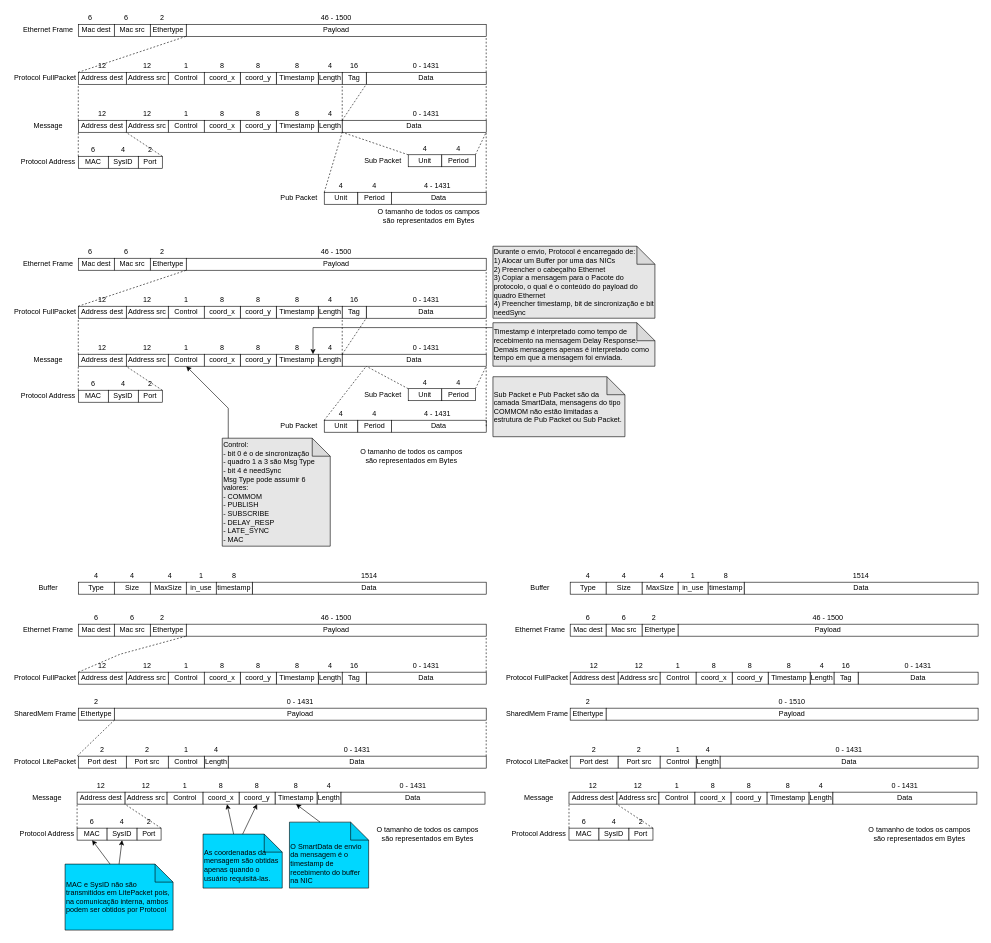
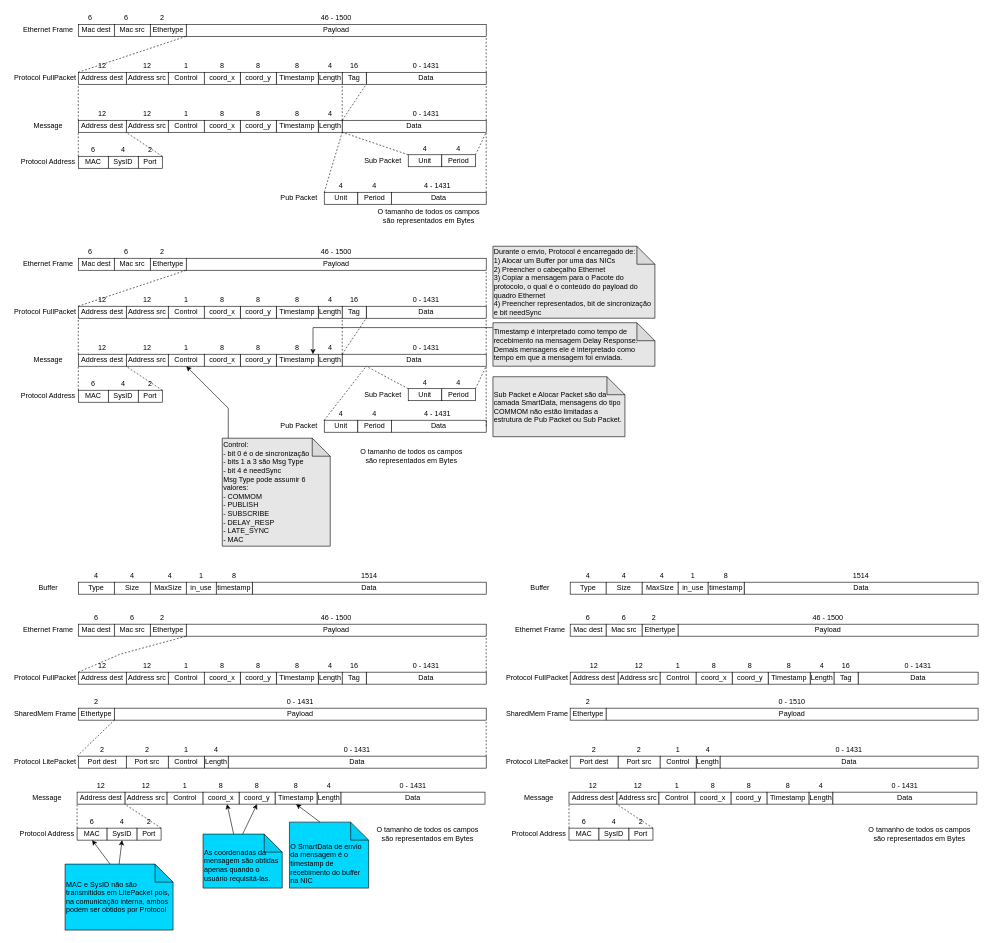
node "Durante o envio, Protocol é encarregado de: 1) Alocar um Buffer por uma das NICs 2) Preencher o cabeçalho Ethernet 3) Copiar a mensagem para o Pacote do protocolo, o qual é o conteúdo do payload do quadro Ethernet 4) Preencher timestamp, bit de sincronização e bit needSync": label "Durante o envio, Protocol é encarregado de: 1) Alocar um Buffer por uma das NICs 2) Preencher o cabeçalho Ethernet 3) Copiar a mensagem para o Pacote do protocolo, o qual é o conteúdo do payload do quadro Ethernet 4) Preencher timestamp, bit de sincronização e bit needSync" -> "Durante o envio, Protocol é encarregado de: 1) Alocar um Buffer por uma das NICs 2) Preencher o cabeçalho Ethernet 3) Copiar a mensagem para o Pacote do protocolo, o qual é o conteúdo do payload do quadro Ethernet 4) Preencher representados, bit de sincronização e bit needSync"
node "Timestamp é interpretado como tempo de recebimento na mensagem Delay Response. Demais mensagens apenas é interpretado como tempo em que a mensagem foi enviada.": label "Timestamp é interpretado como tempo de recebimento na mensagem Delay Response. Demais mensagens apenas é interpretado como tempo em que a mensagem foi enviada." -> "Timestamp é interpretado como tempo de recebimento na mensagem Delay Response. Demais mensagens ele é interpretado como tempo em que a mensagem foi enviada."
node "Sub Packet e Pub Packet são da camada SmartData, mensagens do tipo COMMOM não estão limitadas a estrutura de Pub Packet ou Sub Packet.": label "Sub Packet e Pub Packet são da camada SmartData, mensagens do tipo COMMOM não estão limitadas a estrutura de Pub Packet ou Sub Packet." -> "Sub Packet e Alocar Packet são da camada SmartData, mensagens do tipo COMMOM não estão limitadas a estrutura de Pub Packet ou Sub Packet."
node "Control: - bit 0 é o de sincronização - quadro 1 a 3 são Msg Type - bit 4 é needSync Msg Type pode assumir 6 valores: - COMMOM - PUBLISH - SUBSCRIBE - DELAY_RESP - LATE_SYNC - MAC": label "Control: - bit 0 é o de sincronização - quadro 1 a 3 são Msg Type - bit 4 é needSync Msg Type pode assumir 6 valores: - COMMOM - PUBLISH - SUBSCRIBE - DELAY_RESP - LATE_SYNC - MAC" -> "Control: - bit 0 é o de sincronização - bits 1 a 3 são Msg Type - bit 4 é needSync Msg Type pode assumir 6 valores: - COMMOM - PUBLISH - SUBSCRIBE - DELAY_RESP - LATE_SYNC - MAC"
